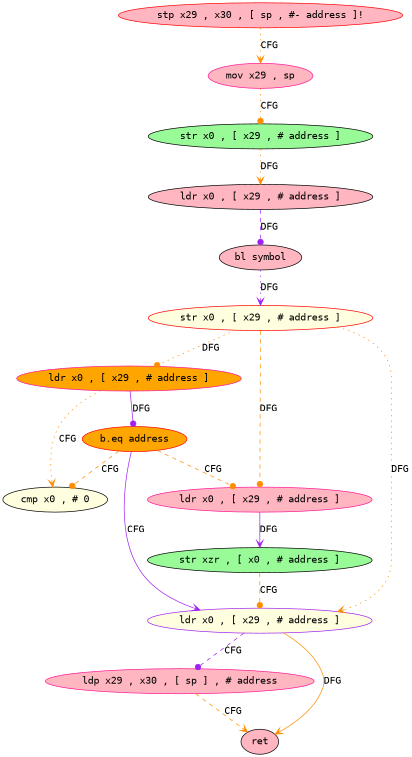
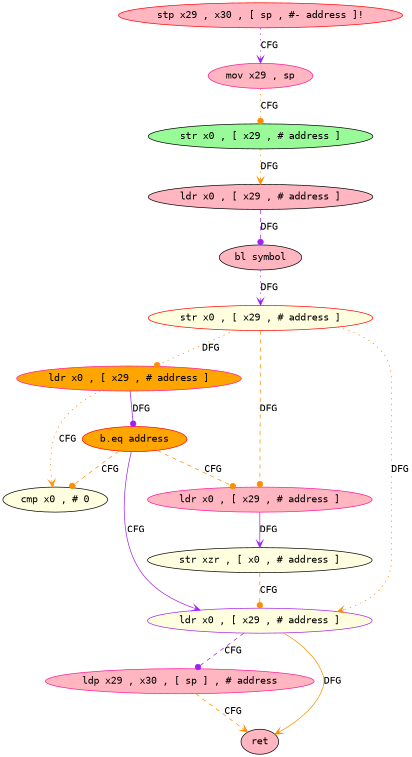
edge "stp x29 , x30 , [ sp , #- address ]!" -> "mov x29 , sp": color darkorange -> purple
node "str xzr , [ x0 , # address ]": fillcolor palegreen -> lightyellow
